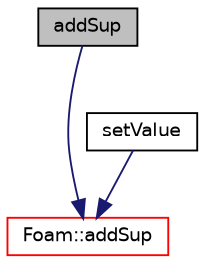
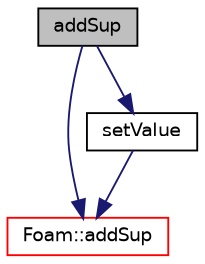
edge "addSup" -> "setValue": added
